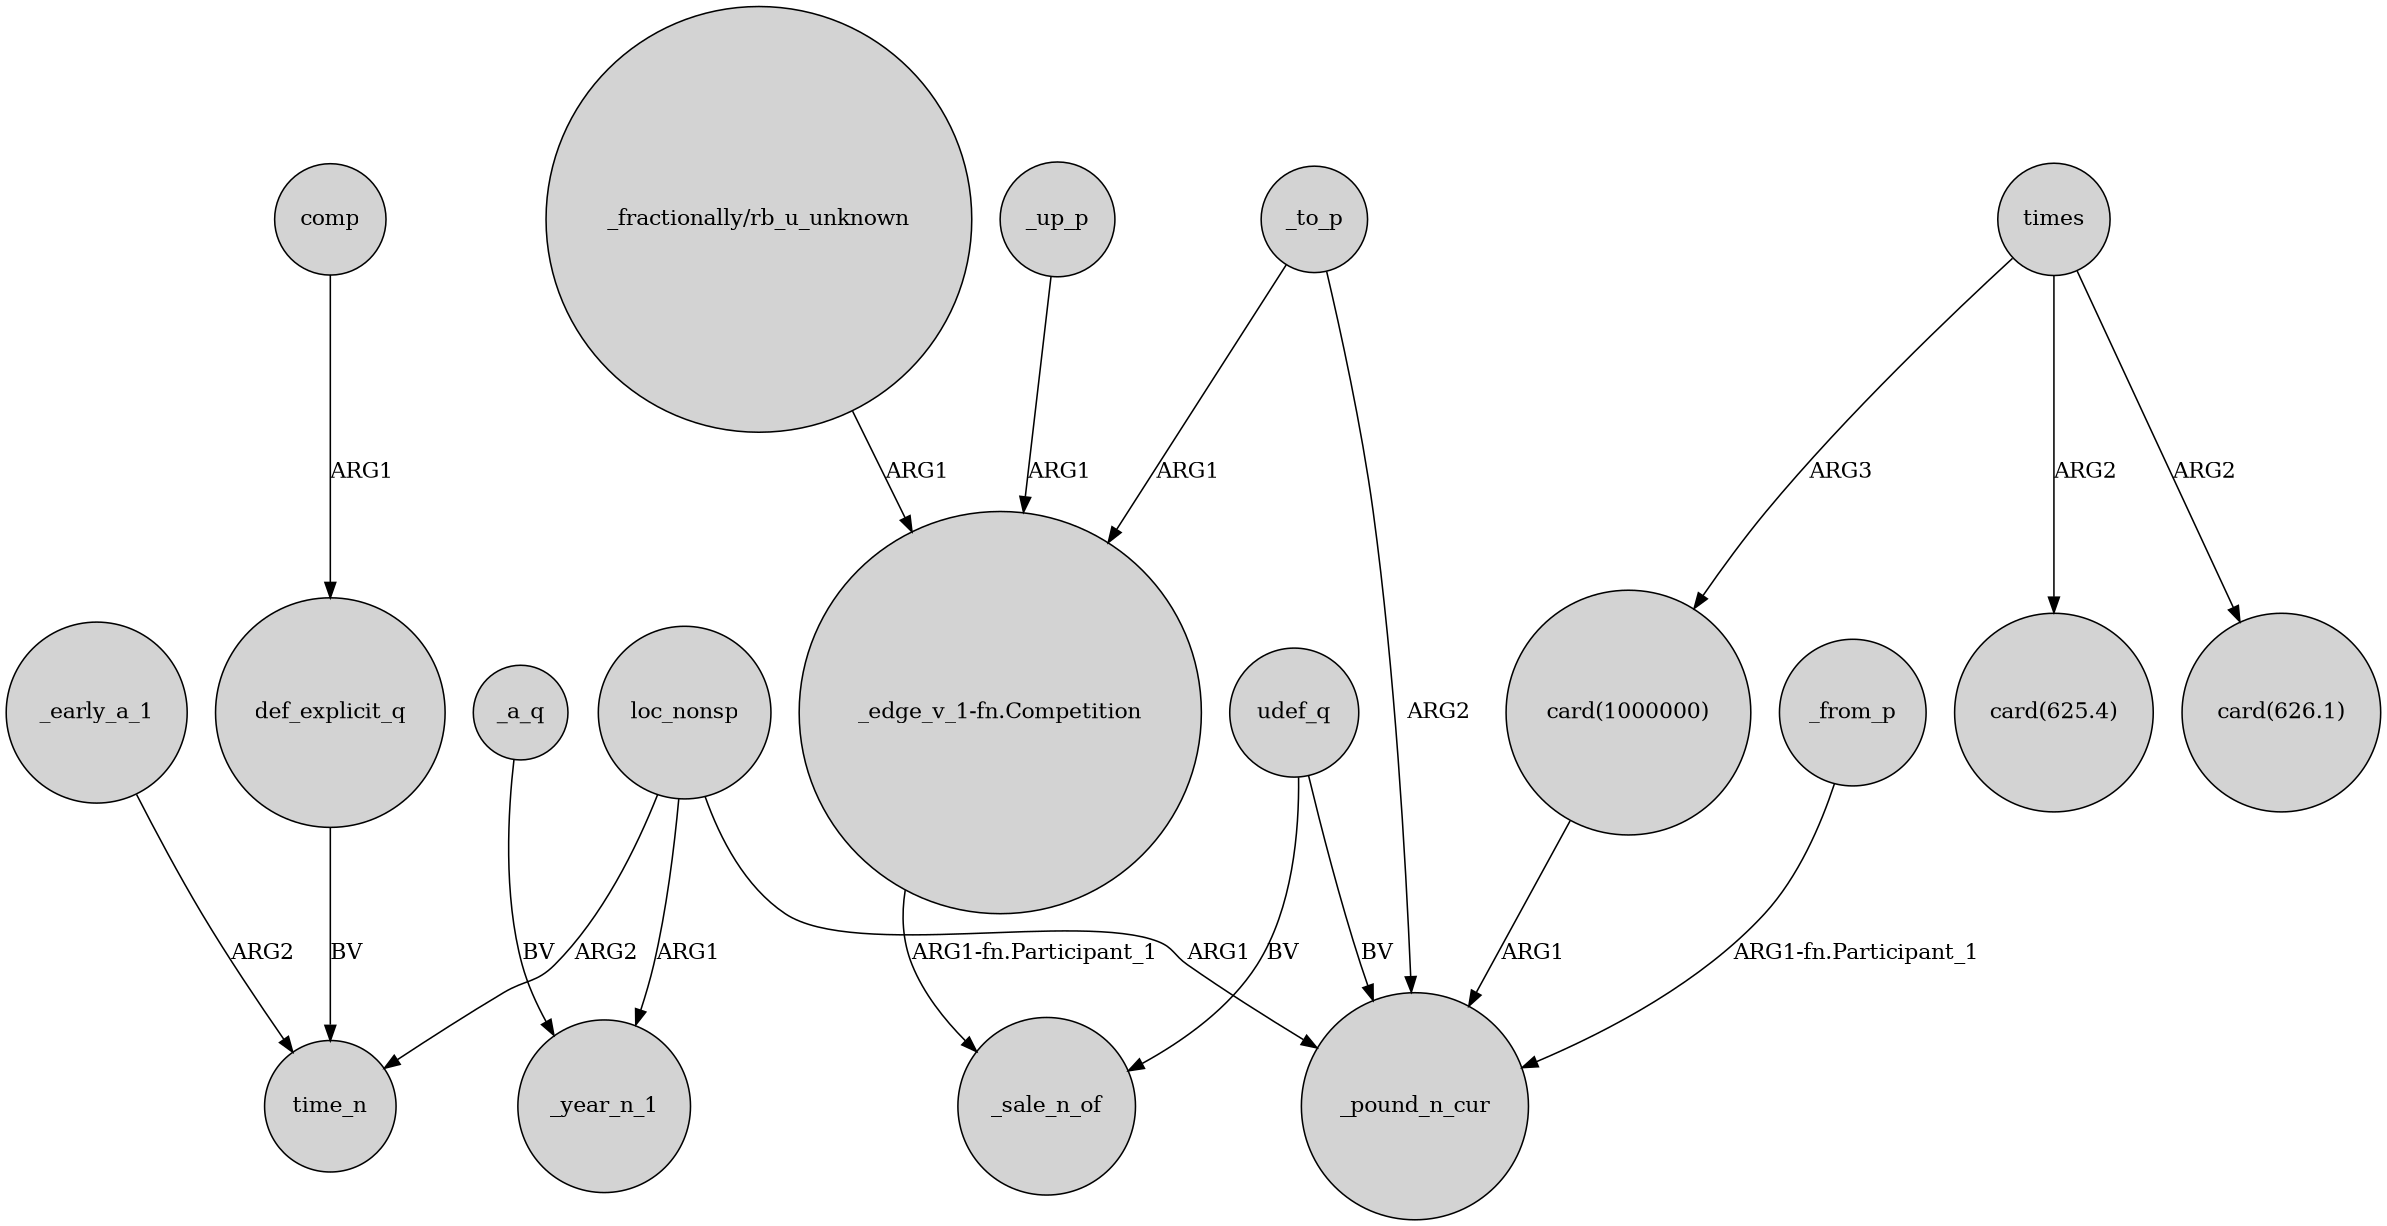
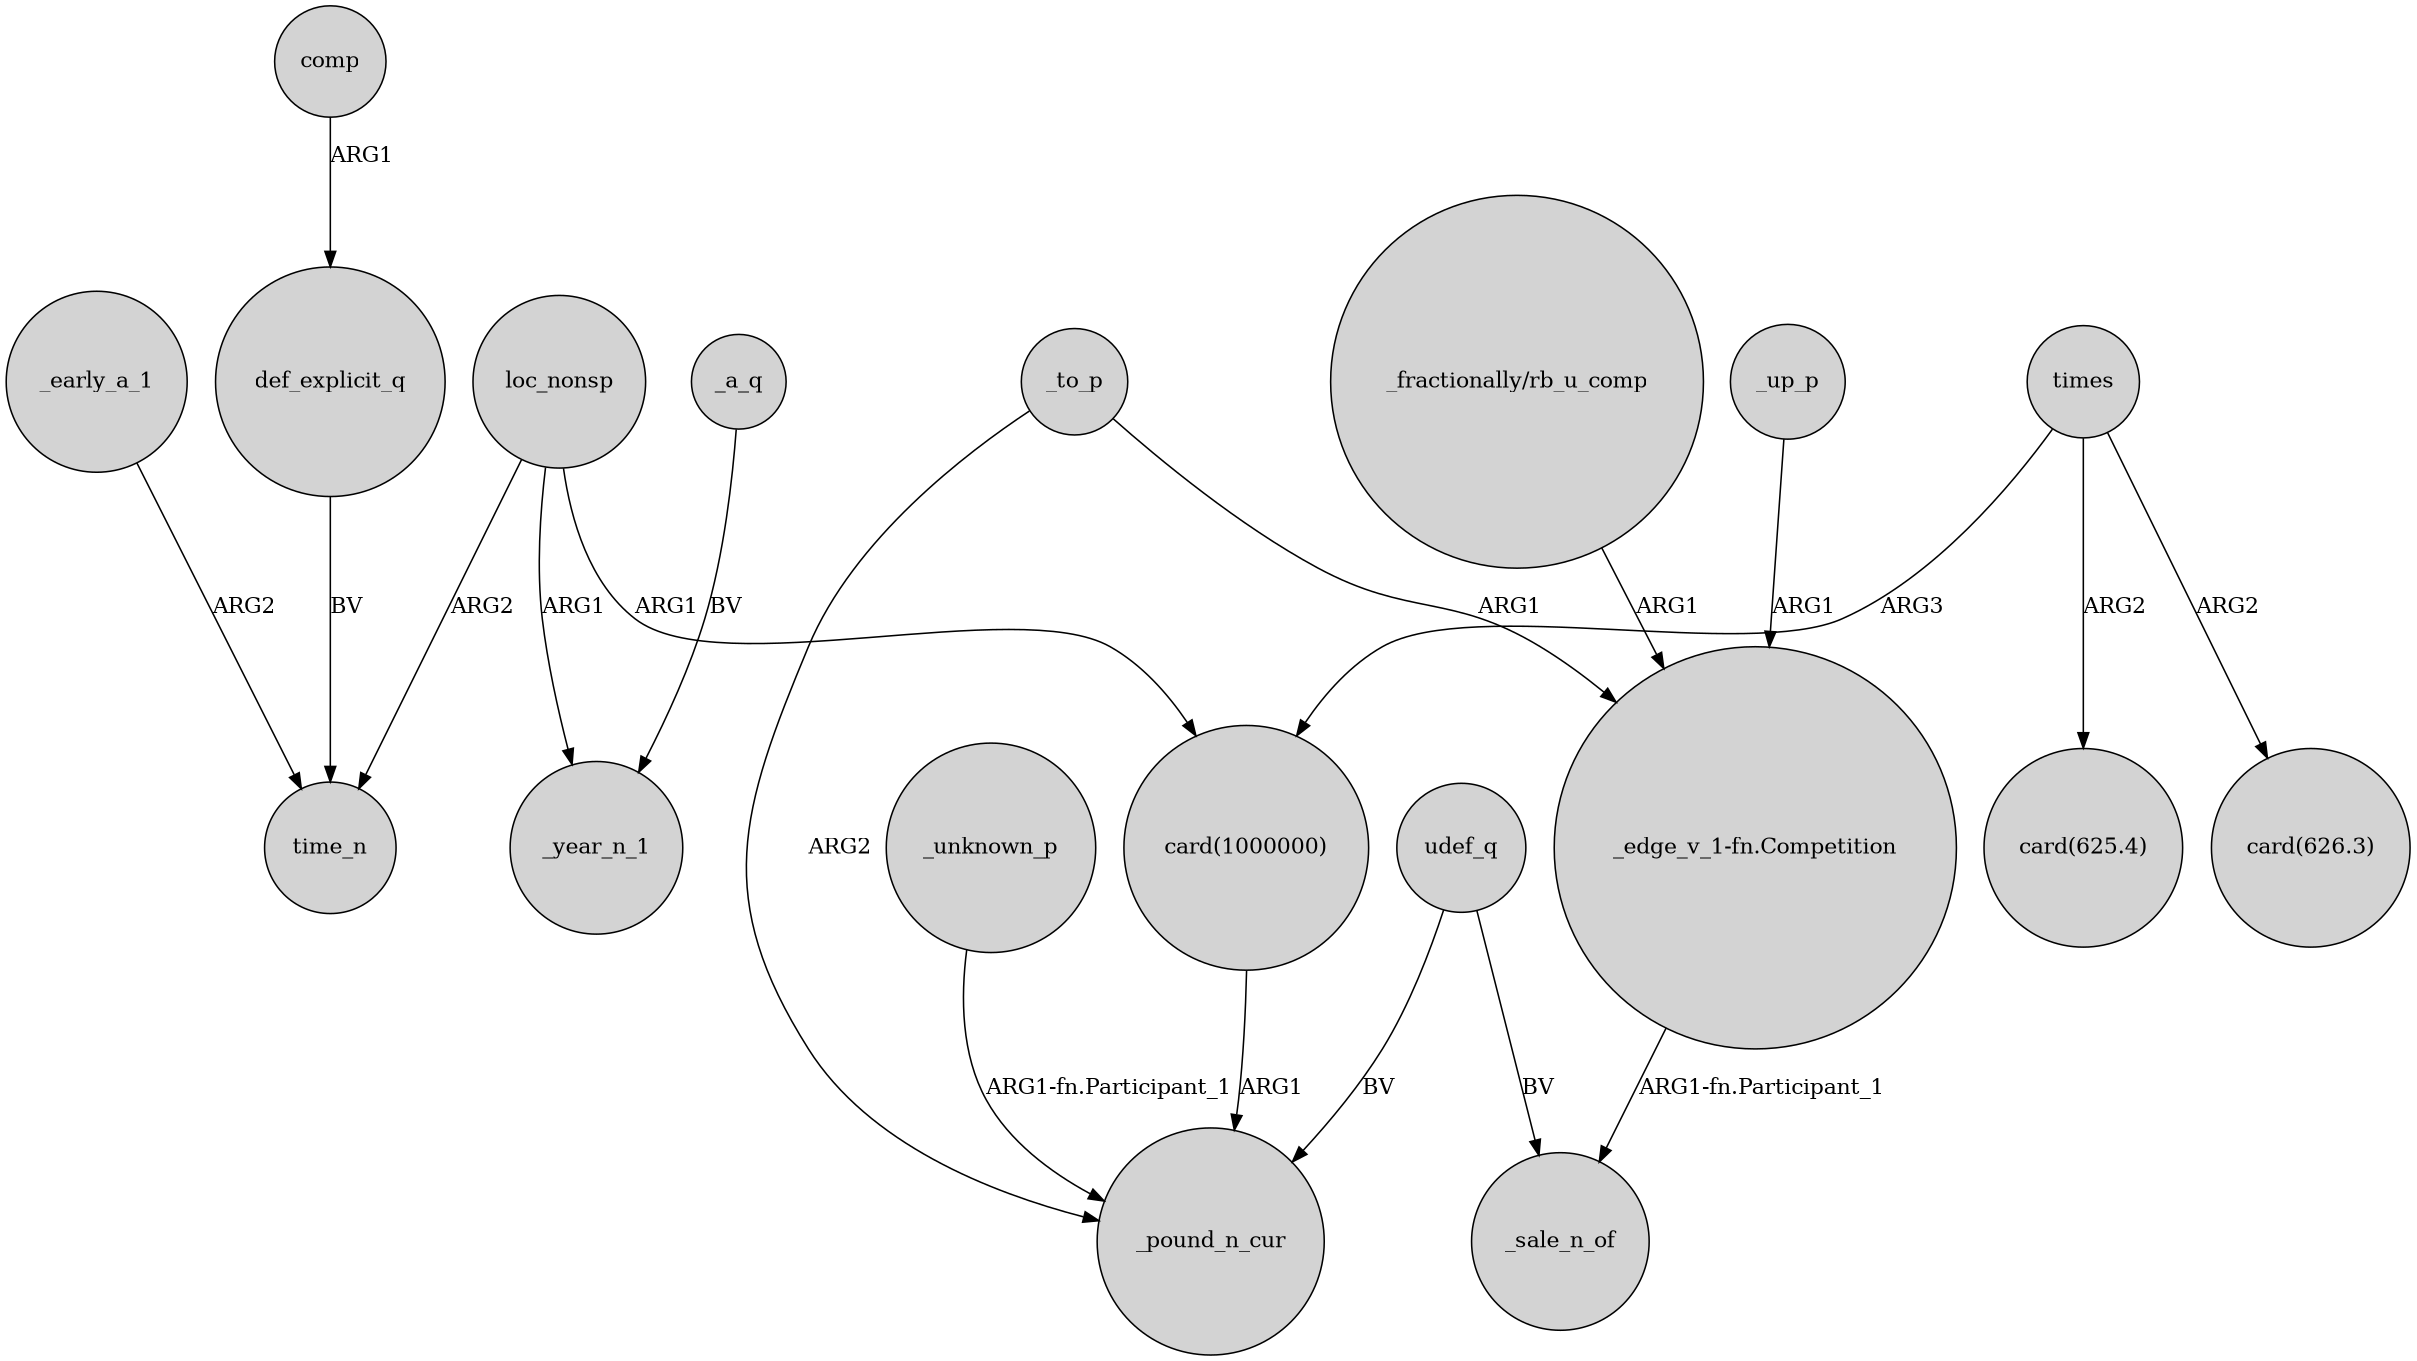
node "_fractionally/rb_u_unknown": label "_fractionally/rb_u_unknown" -> "_fractionally/rb_u_comp"
node "_from_p": label "_from_p" -> "_unknown_p"
node "card(626.1)": label "card(626.1)" -> "card(626.3)"
edge "loc_nonsp" -> "_pound_n_cur": now "loc_nonsp" -> "card(1000000)"
